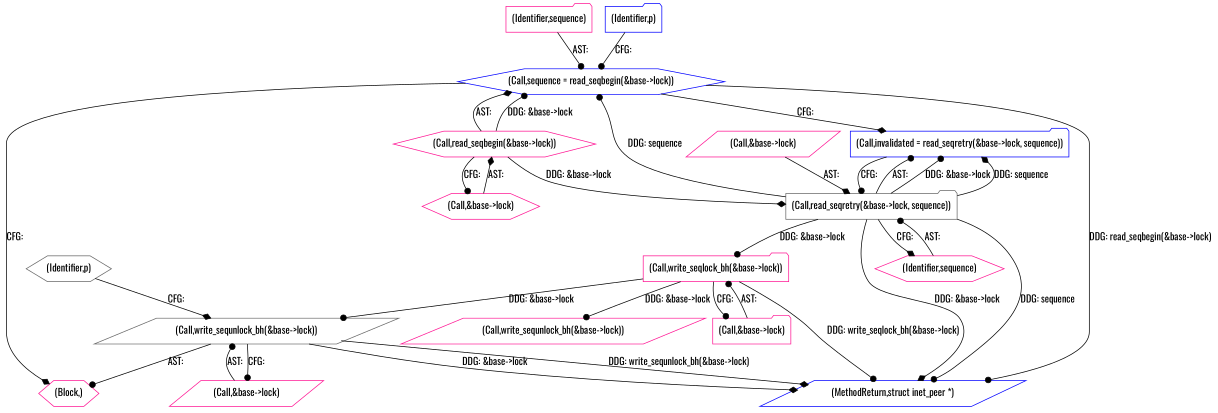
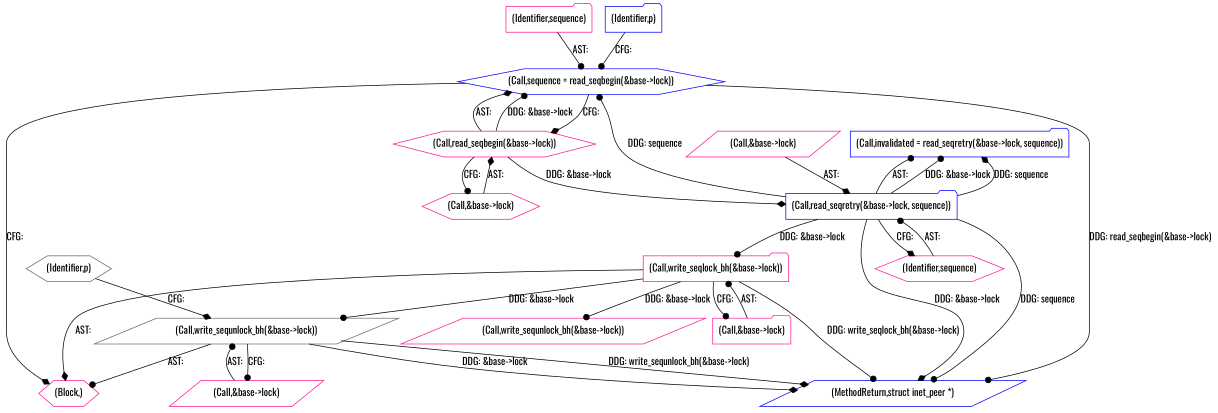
edge "(Call,sequence = read_seqbegin(&base->lock))" -> "(Call,invalidated = read_seqretry(&base->lock, sequence))": now "(Call,sequence = read_seqbegin(&base->lock))" -> "(Call,read_seqbegin(&base->lock))"
edge "(Call,invalidated = read_seqretry(&base->lock, sequence))" -> "(Call,read_seqretry(&base->lock, sequence))": removed, label "CFG:"
node "(Call,read_seqretry(&base->lock, sequence))": color gray40 -> blue
edge "(Call,write_seqlock_bh(&base->lock))" -> "(Block,)": added, label "AST:"
